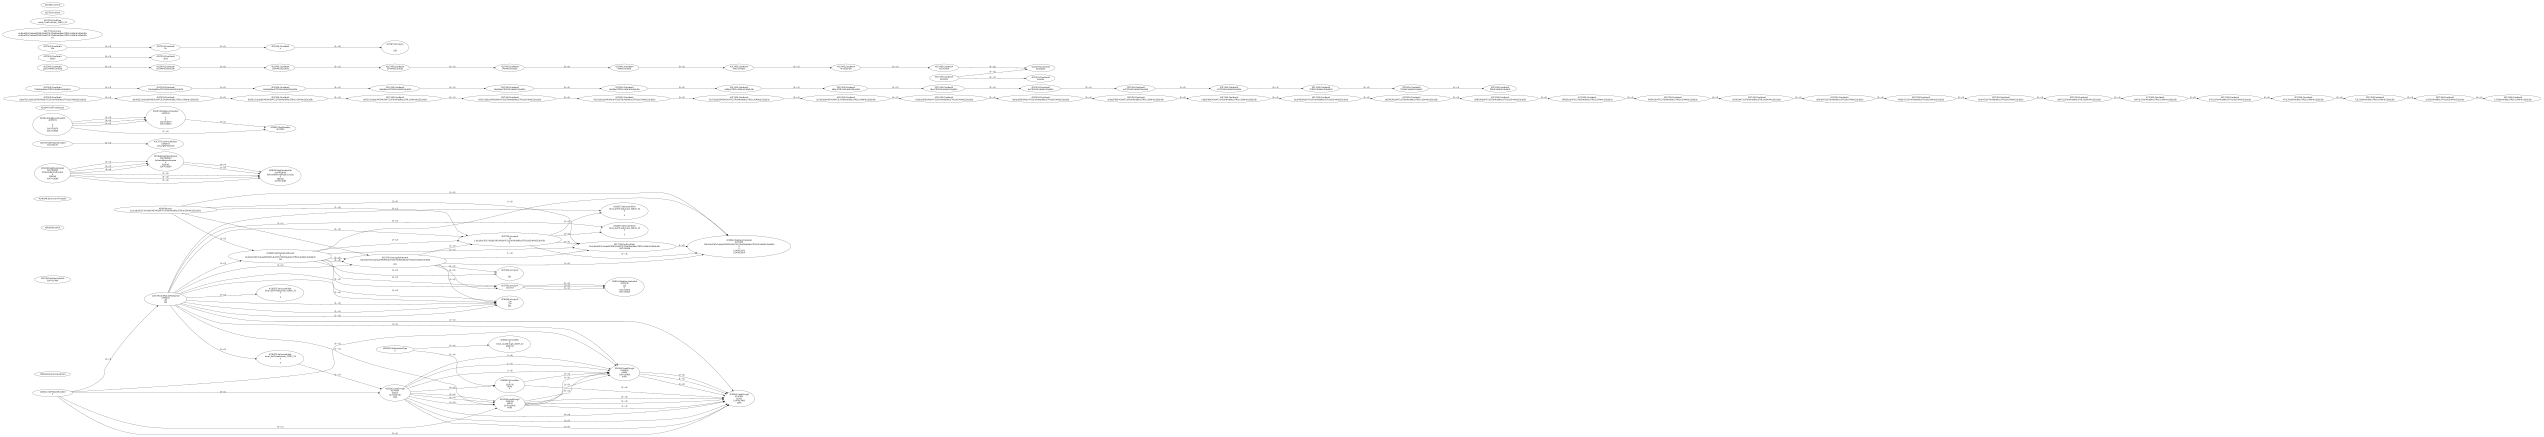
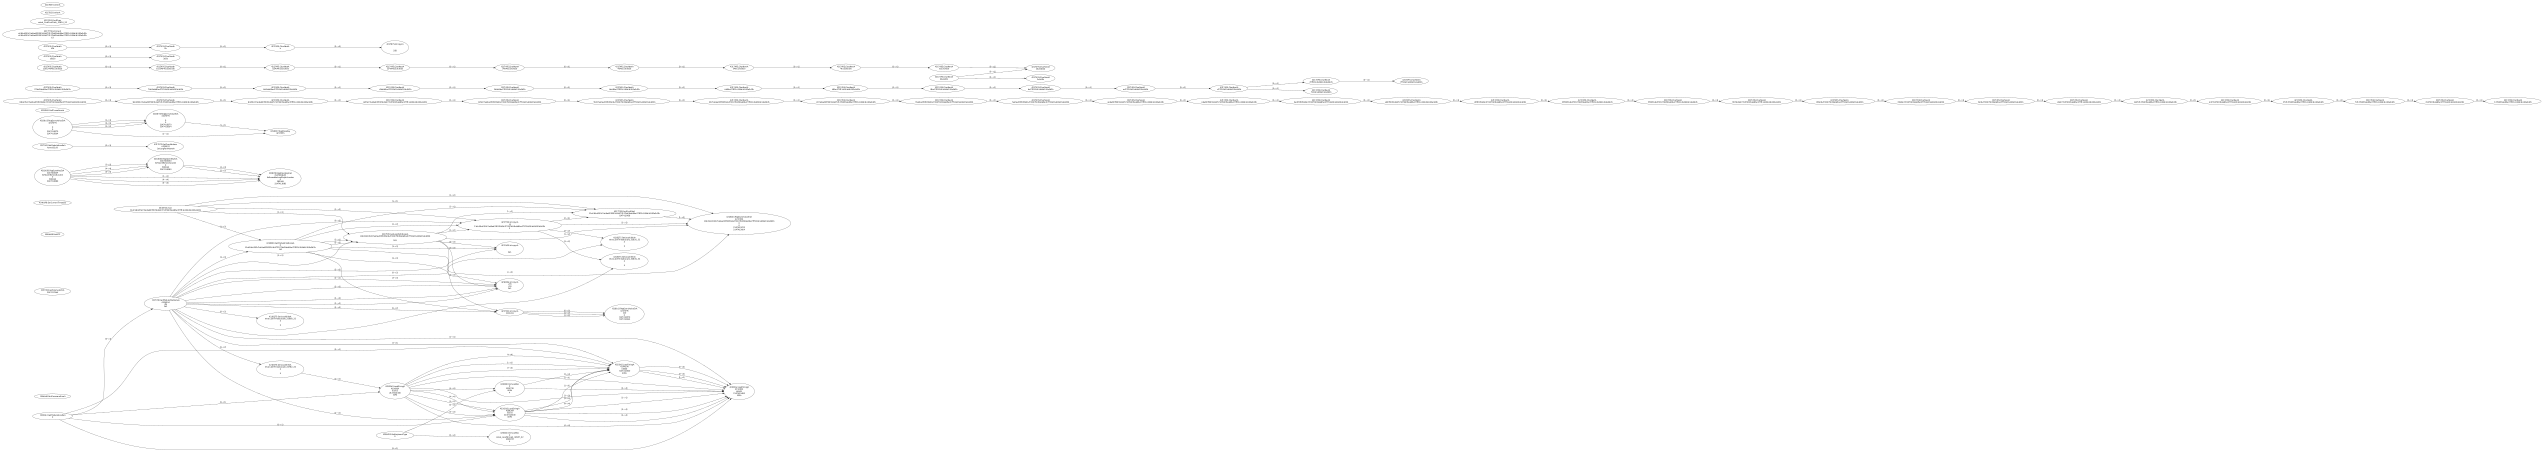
edge "4217495.CharNextA 7ff116154d46152e3d2b" -> "4217495.CharNextA ff116154d46152e3d2b": now "4217495.CharNextA c27ff116154d46152e3d2b" -> "4217495.CharNextA ff116154d46152e3d2b"
edge "4217390.GetModuleFileNameA 4194304 .ZM 261" -> "4217620.lstrcpynA 261": added, label "(3-->3)"
